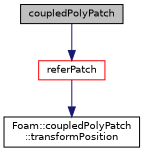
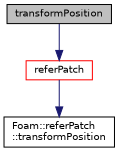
node "coupledPolyPatch": label "coupledPolyPatch" -> "transformPosition"
node "Foam::coupledPolyPatch ::transformPosition": label "Foam::coupledPolyPatch ::transformPosition" -> "Foam::referPatch ::transformPosition"
